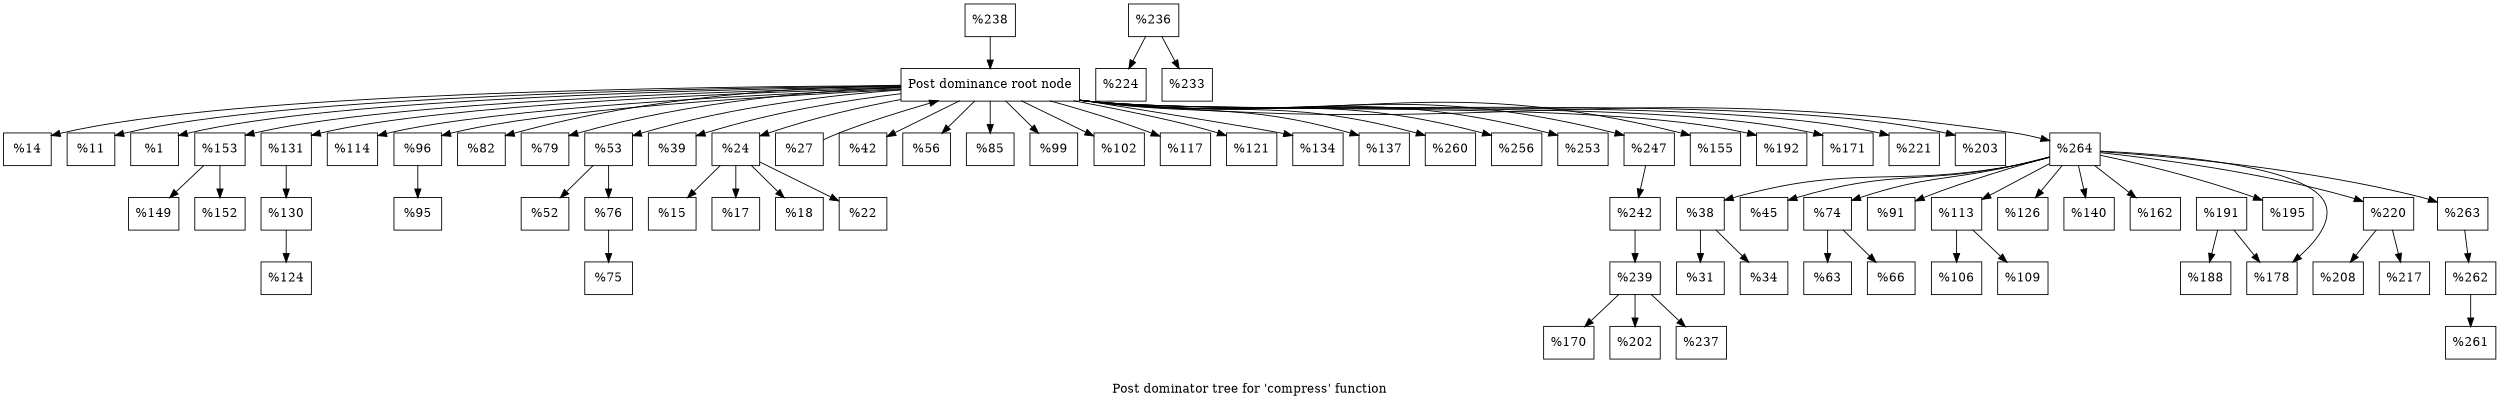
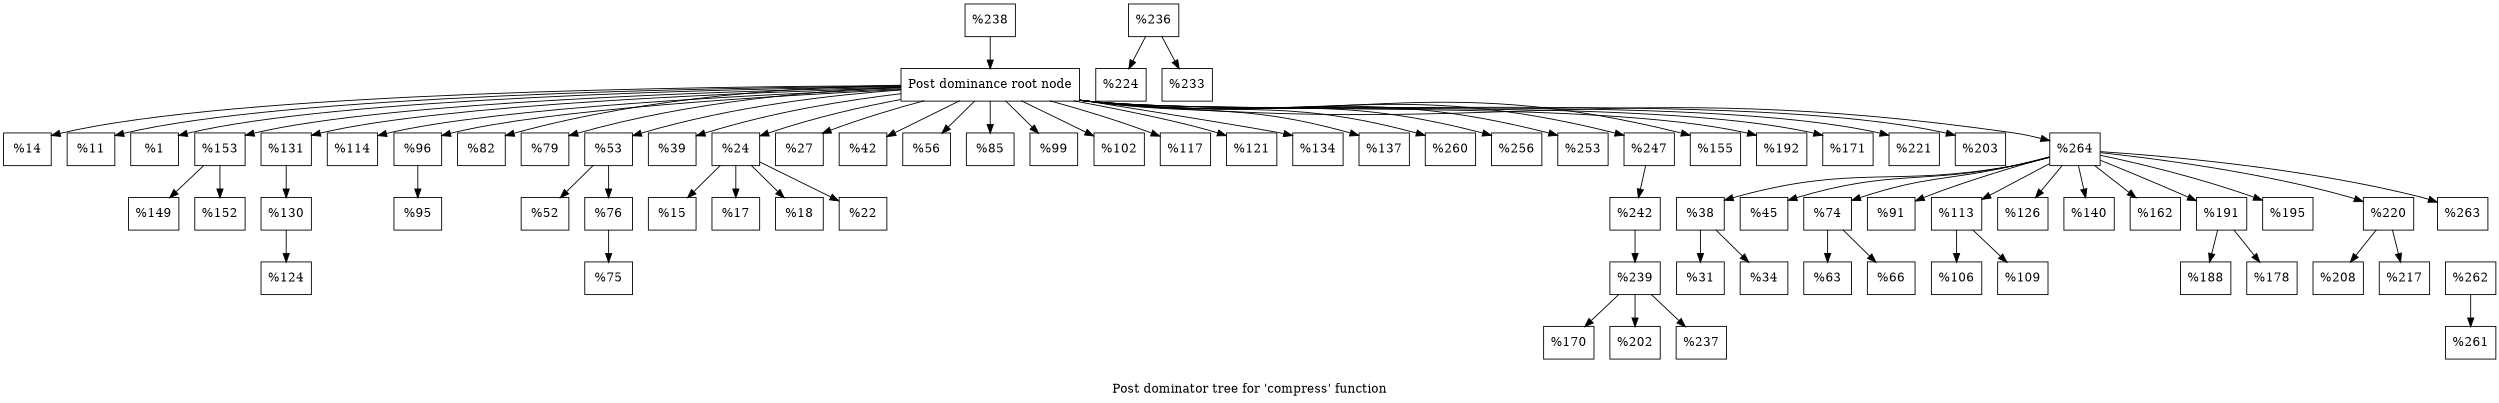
edge "%27" -> "Post dominance root node": reversed
edge "%264" -> "%178": now "%264" -> "%191"
edge "%263" -> "%262": removed
